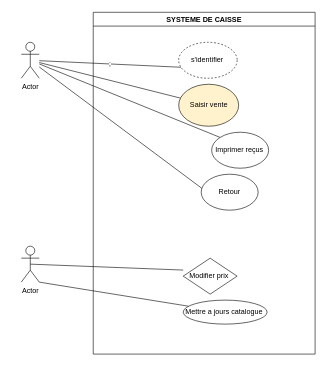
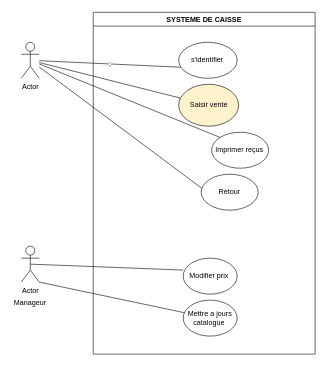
node "s'identifier": style dashed -> solid
node "Modifier prix": shape diamond -> ellipse
node "Manageur": added
node "Mettre a jours catalogue": size 84x24 -> 54x36
